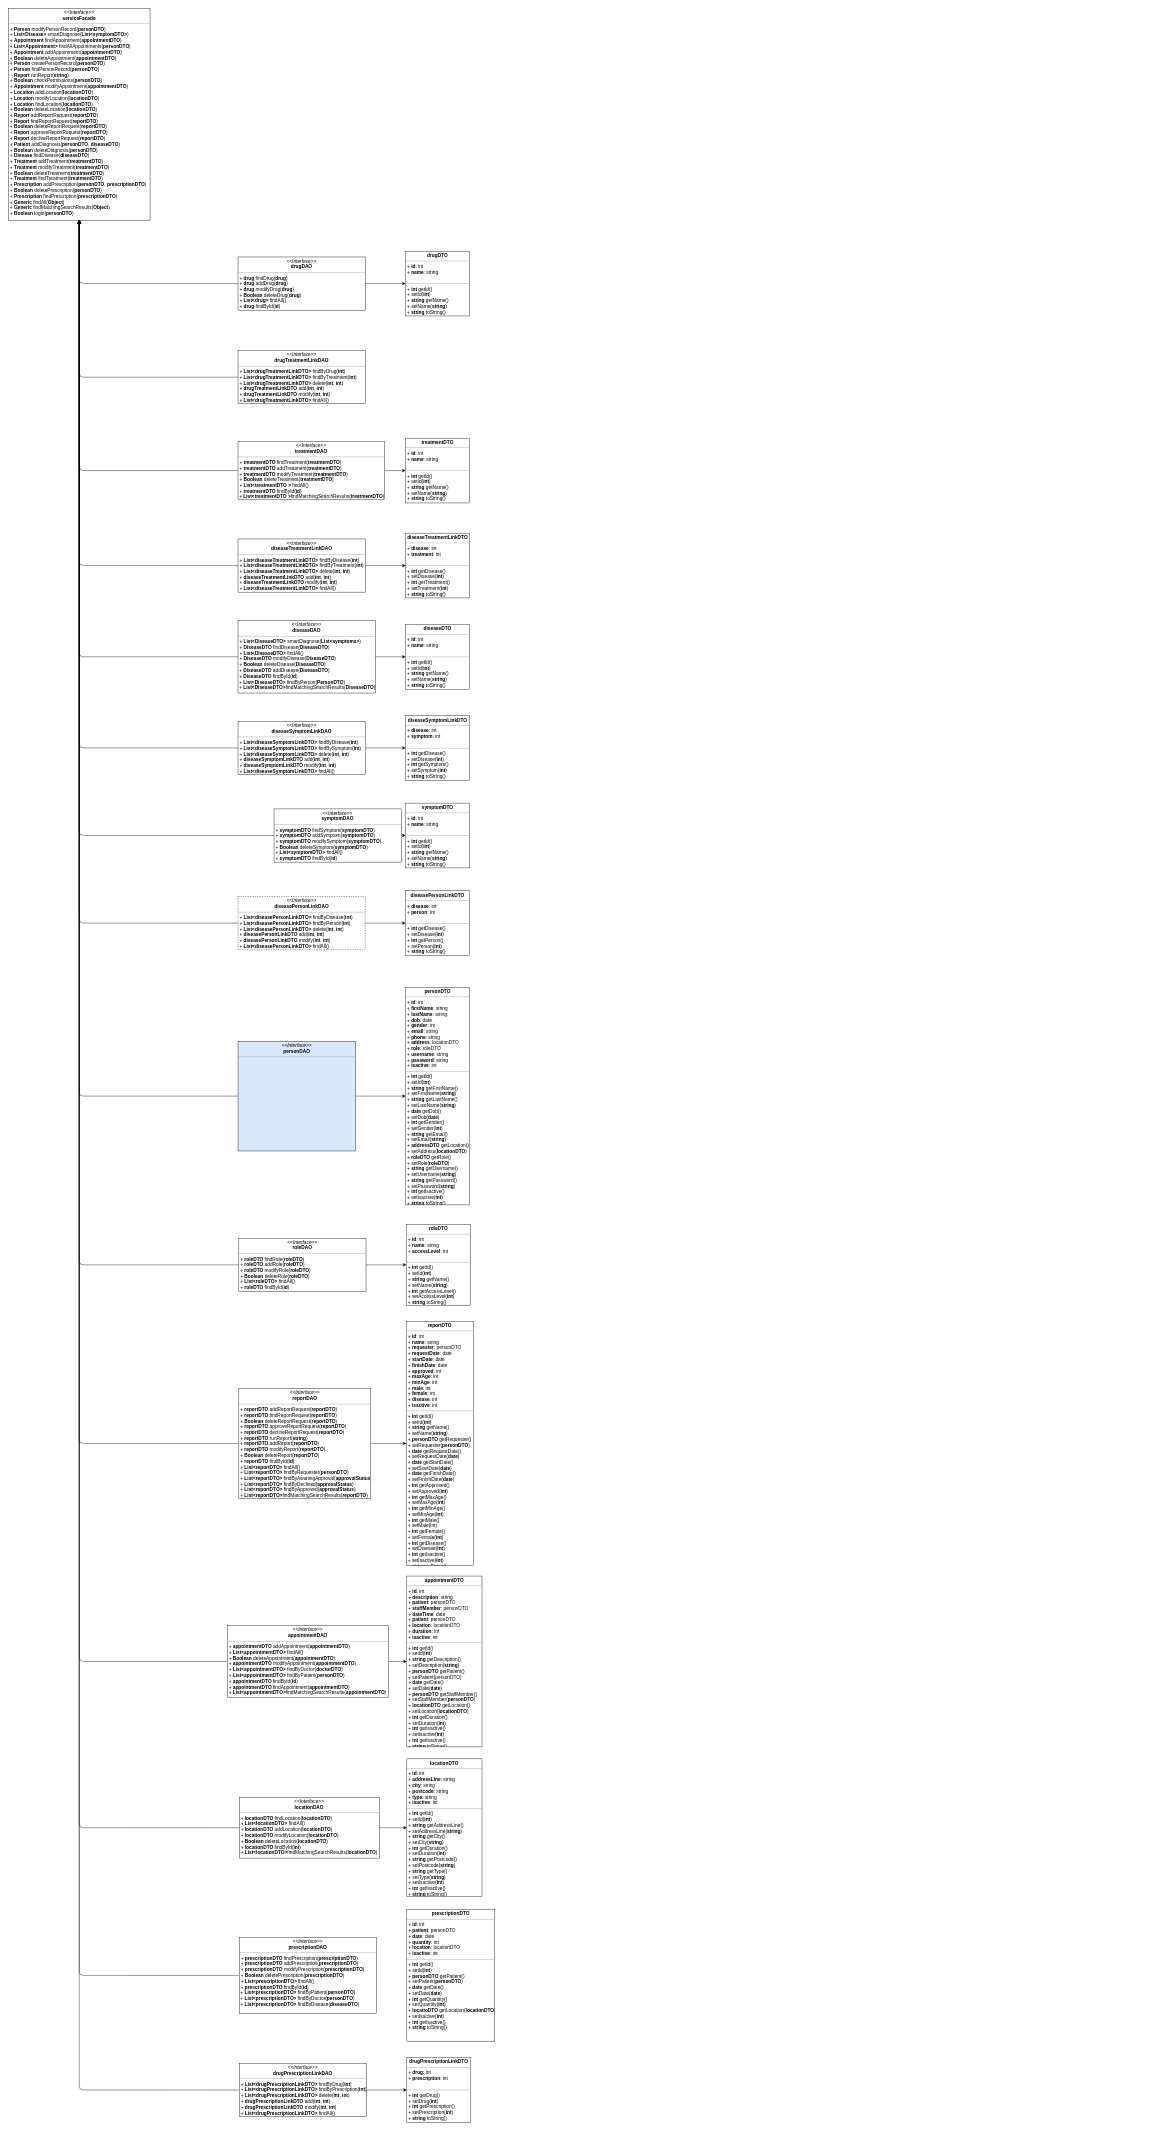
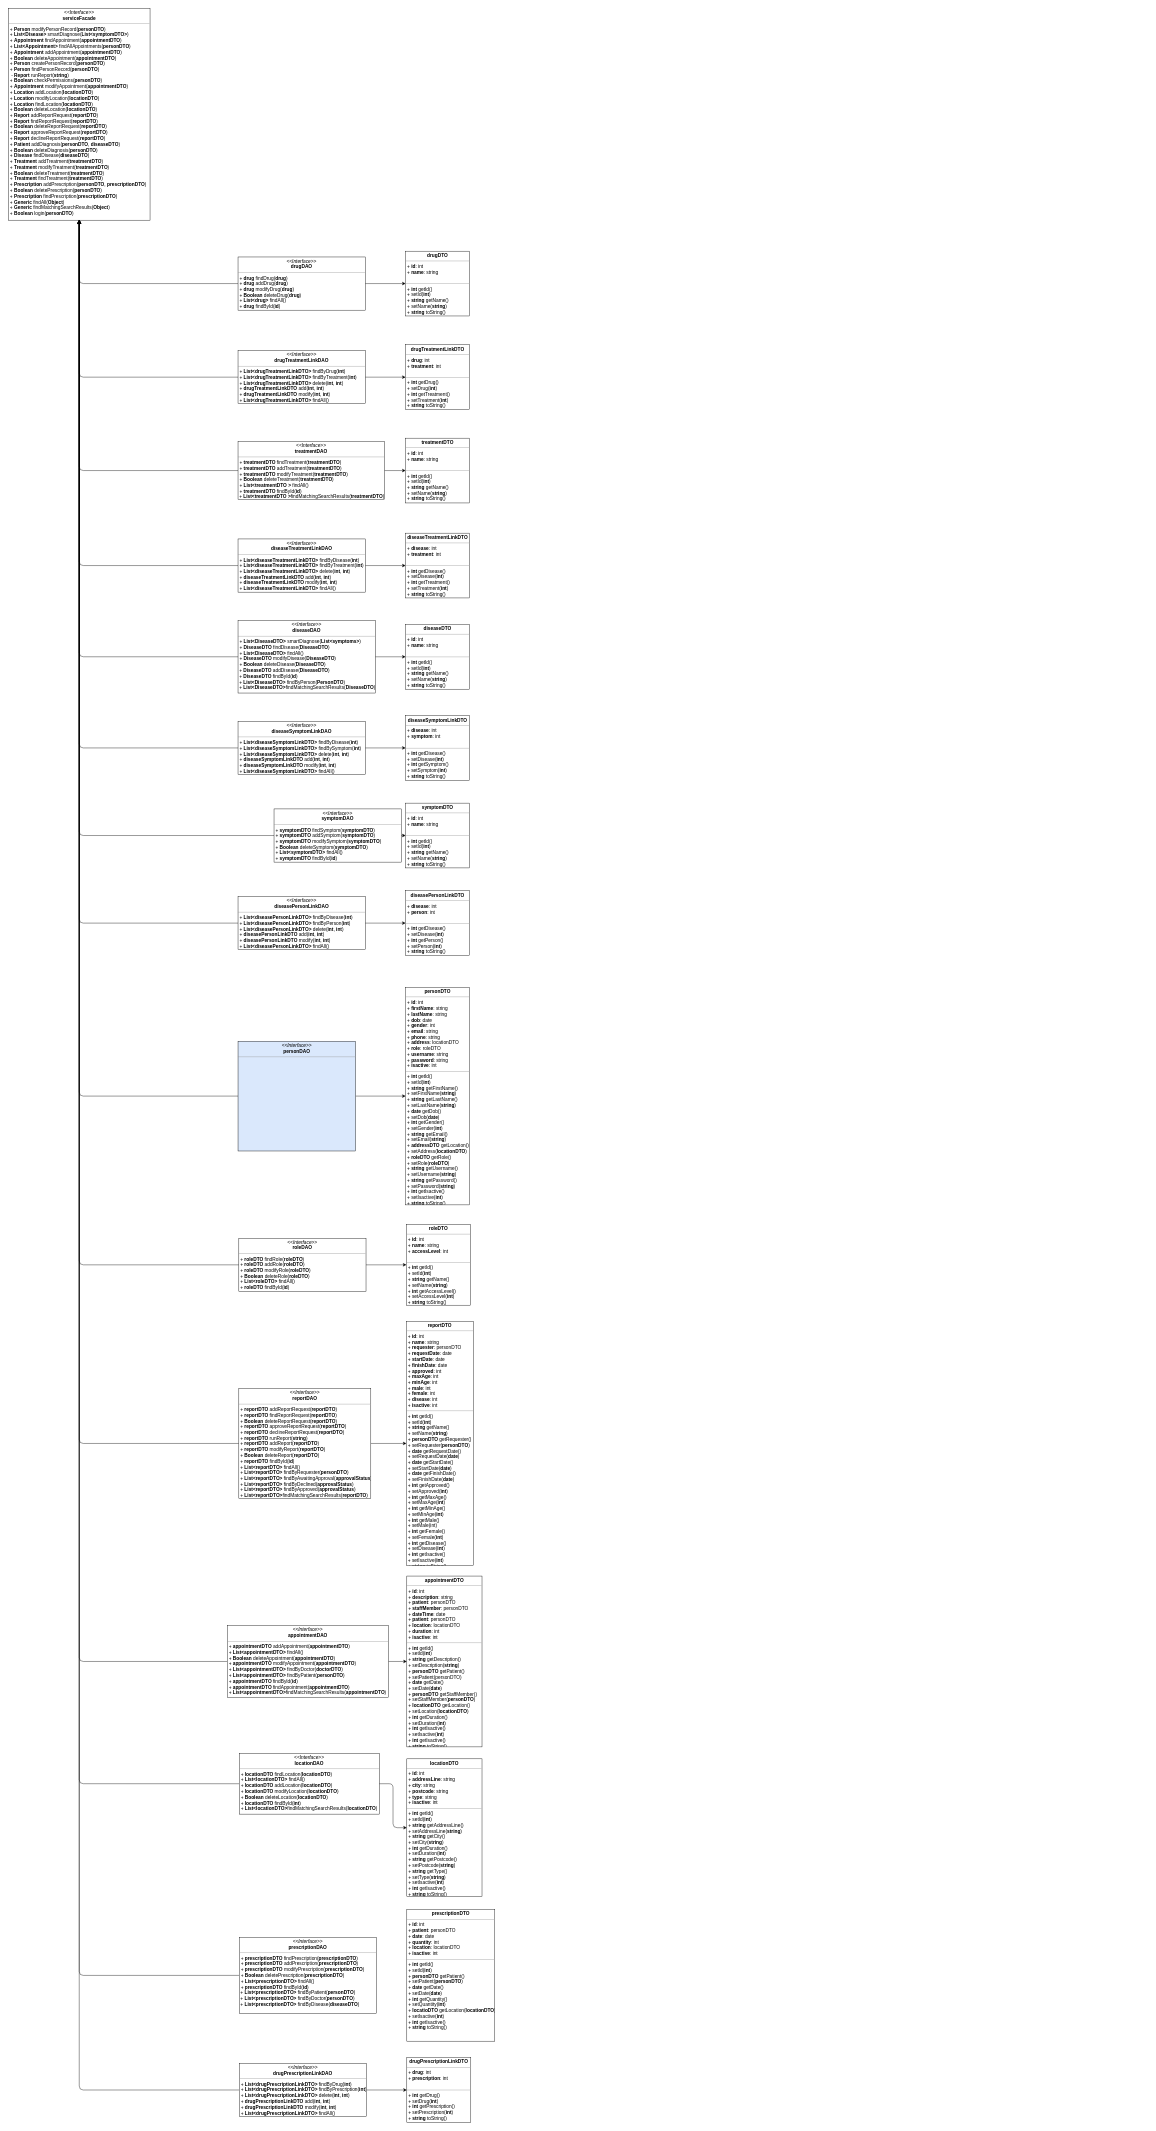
edge "<<Interface>> drugTreatmentLinkDAO + List<drugTreatmentLinkDTO> findByDrug(int) + List<drugTreatmentLinkDTO> findByTreatment(int) + List<drugTreatmentLinkDTO> delete(int, int) + drugTreatmentLinkDTO add(int, int) + drugTreatmentLinkDTO modify(int, int) + List<drugTreatmentLinkDTO> findAll()" -> "drugTreatmentLinkDTO + drug: int + treatment: int + int getDrug() + setDrug(int) + int getTreatment() + setTreatment(int) + string toString()": added
node "drugTreatmentLinkDTO + drug: int + treatment: int + int getDrug() + setDrug(int) + int getTreatment() + setTreatment(int) + string toString()": added
node "<<Interface>> diseasePersonLinkDAO + List<diseasePersonLinkDTO> findByDisease(int) + List<diseasePersonLinkDTO> findByPerson(int) + List<diseasePersonLinkDTO> delete(int, int) + diseasePersonLinkDTO add(int, int) + diseasePersonLinkDTO modify(int, int) + List<diseasePersonLinkDTO> findAll()": style dashed -> solid
node "<<Interface>> locationDAO + locationDTO findLocation(locationDTO) + List<locationDTO> findAll() + locationDTO addLocation(locationDTO) + locationDTO modifyLocation(locationDTO) + Boolean deleteLocation(locationDTO) + locationDTO findById(int) + List<locationDTO>findMatchingSearchResults(locationDTO)": moved (309, 1828) -> (309, 1784)
